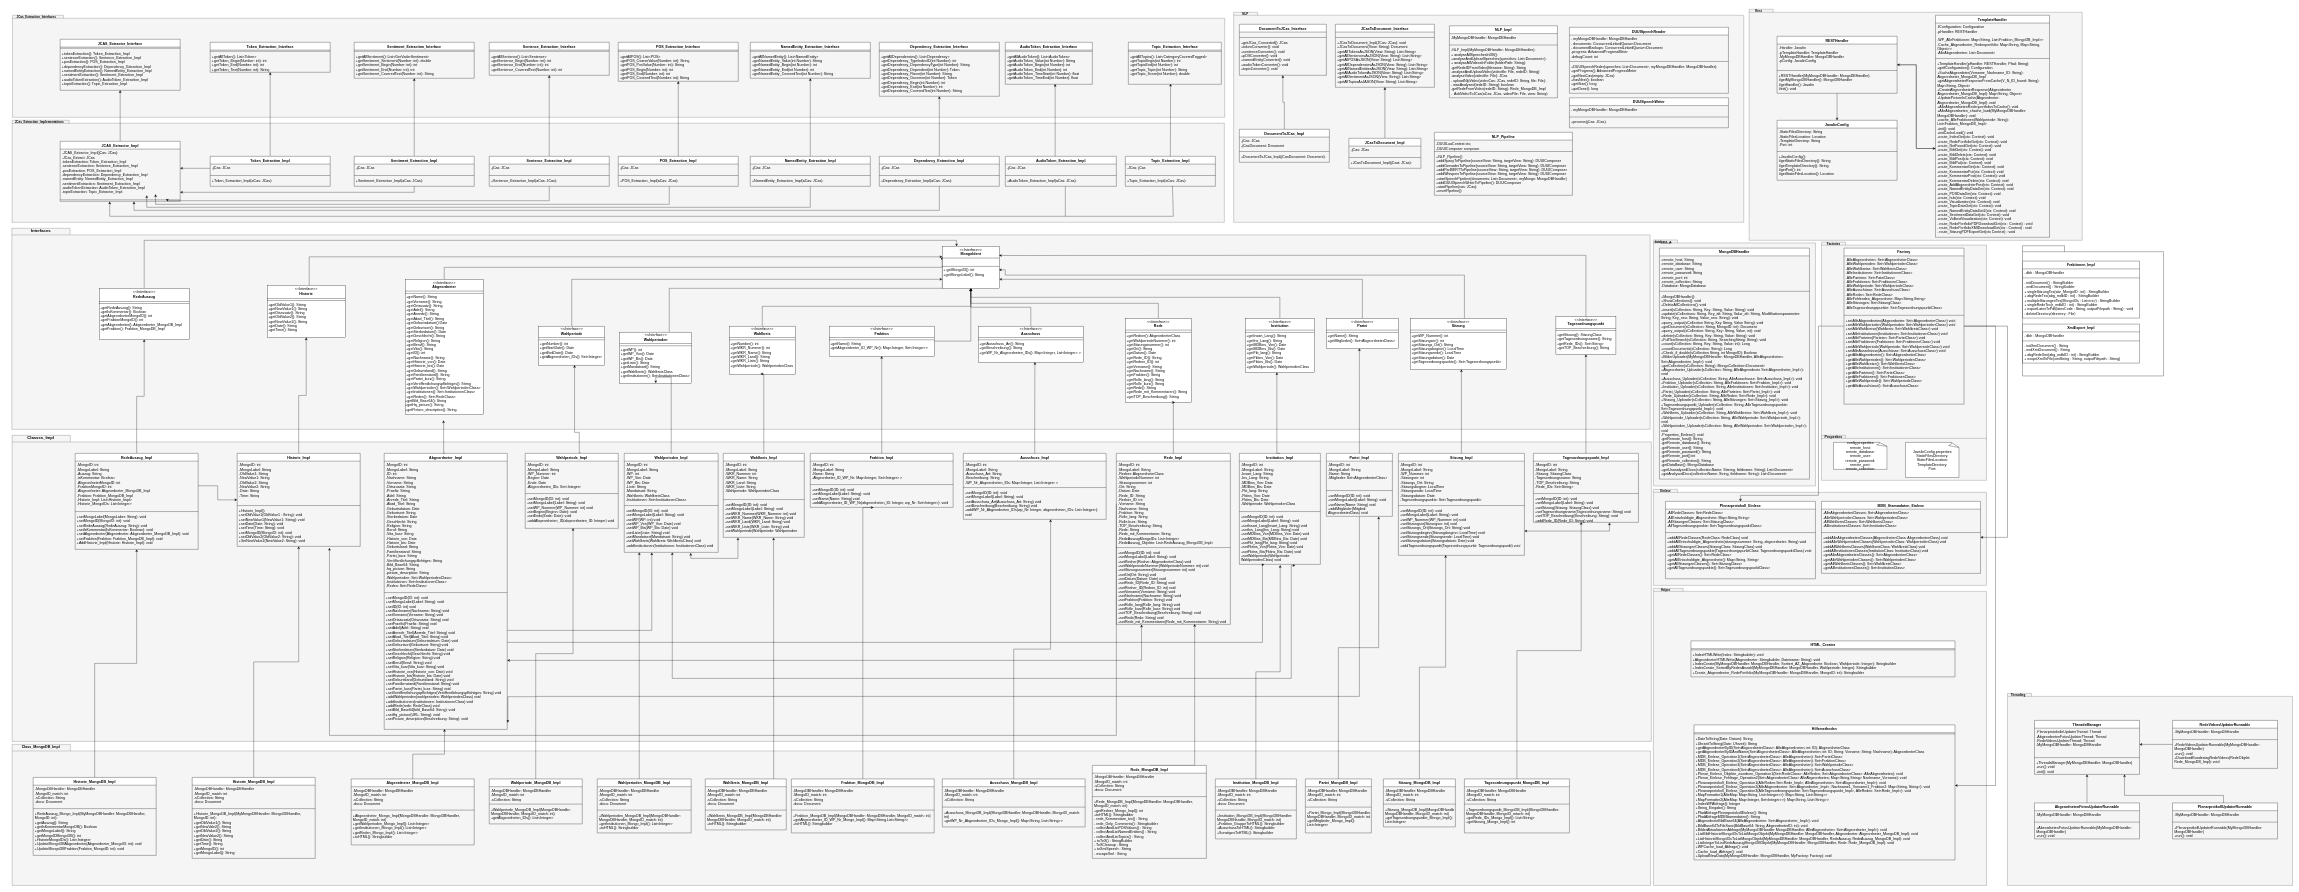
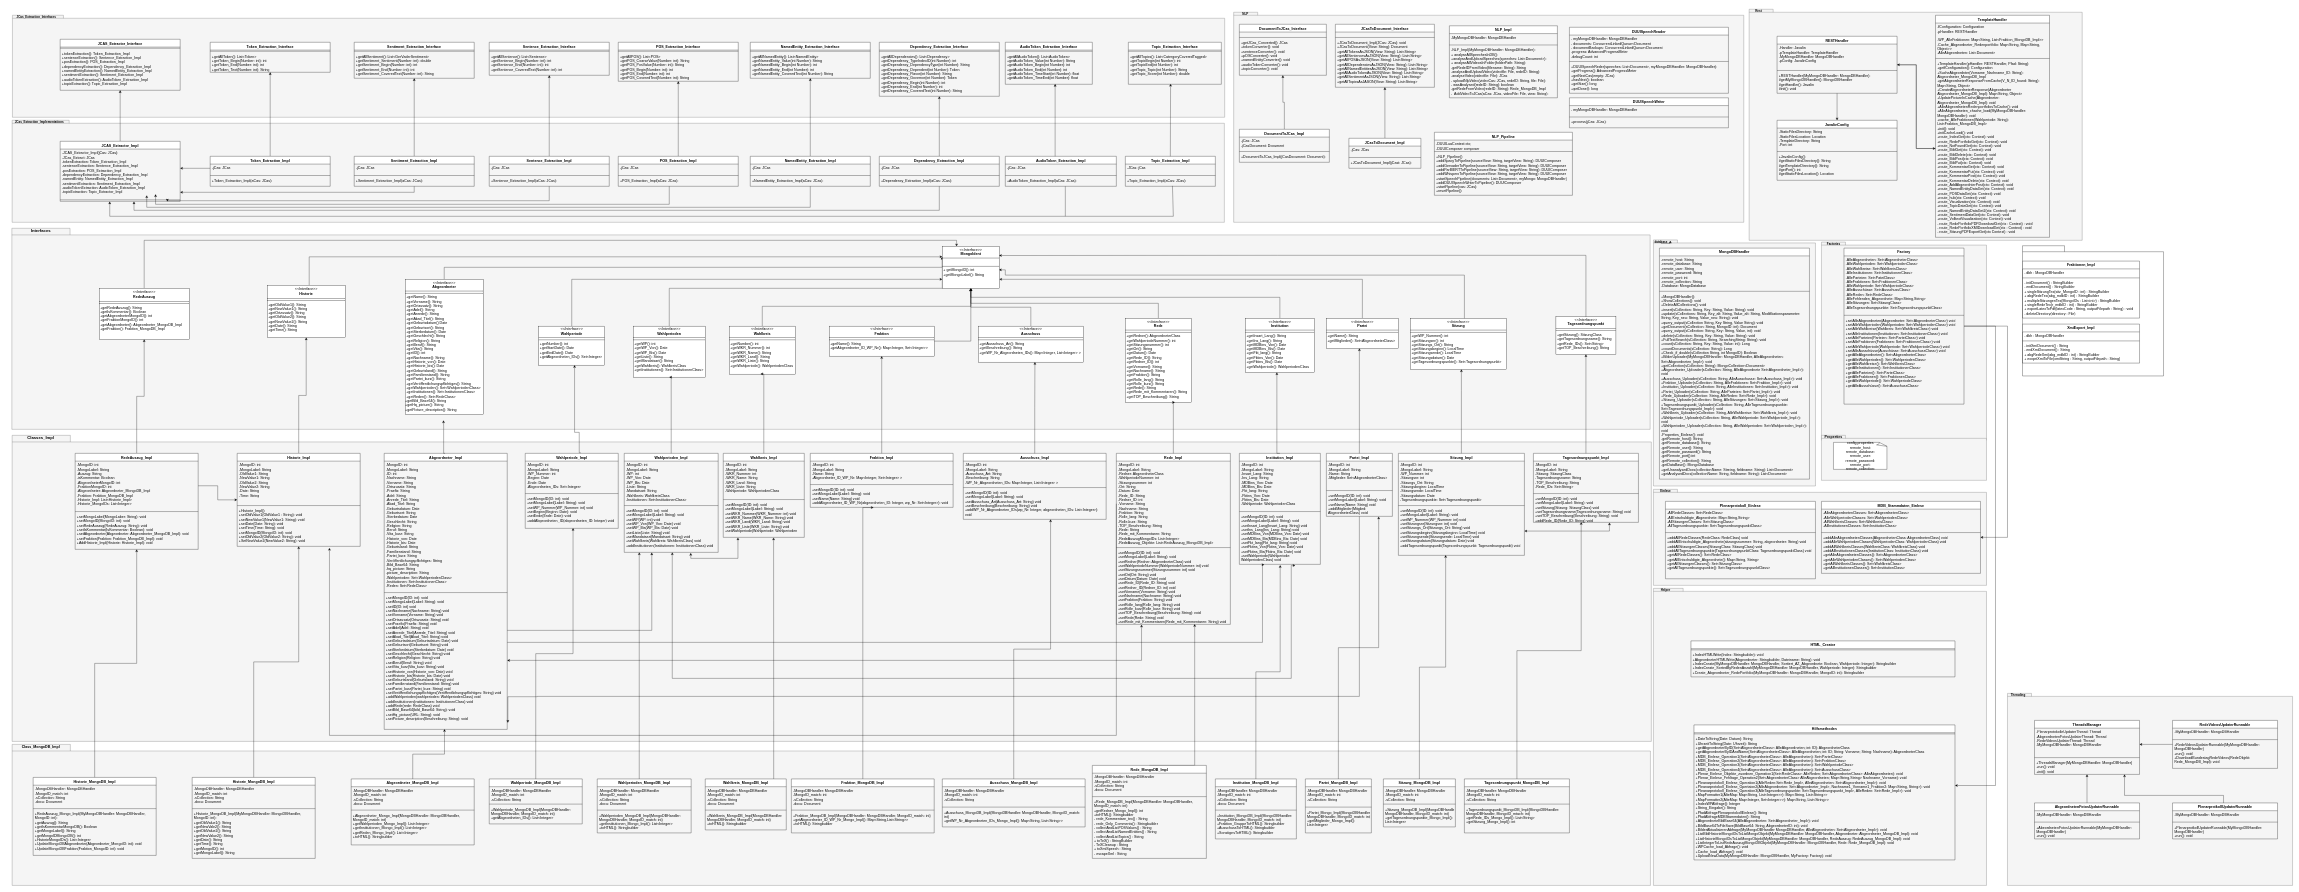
node "<<Interface>> Wahlperioden +getWP(): int +getWP_Von(): Date +getWP_Bis(): Date +getListe(): String +getMandatsart(): String +getWahlkreis(): WahlkreisClass +getInstitutionen(): Set<InstitutionenClass>": moved (656, 357) -> (669, 351)
node "JavalinConfig.properties StaticFilesDirectory: StaticFilesLocation: TemplateDirectory: Port:": removed
edge "Factory" -> "Plenarprotokoll_Einlese": removed
